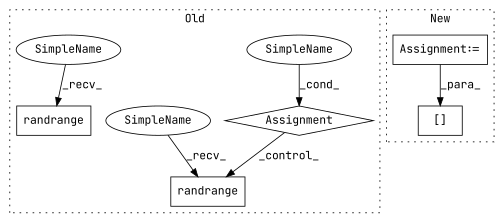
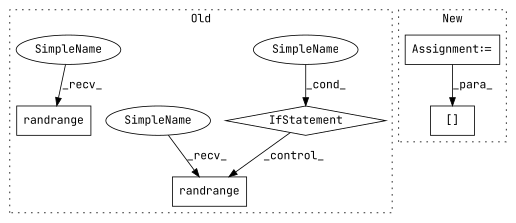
node "Assignment": label "Assignment" -> "IfStatement"
